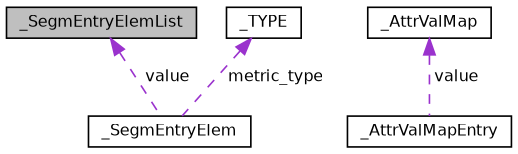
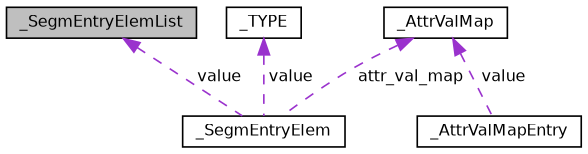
edge "_SegmEntryElem" -> "_TYPE": label " metric_type" -> " value"
edge "_SegmEntryElem" -> "_AttrValMap": added, label "attr_val_map"
